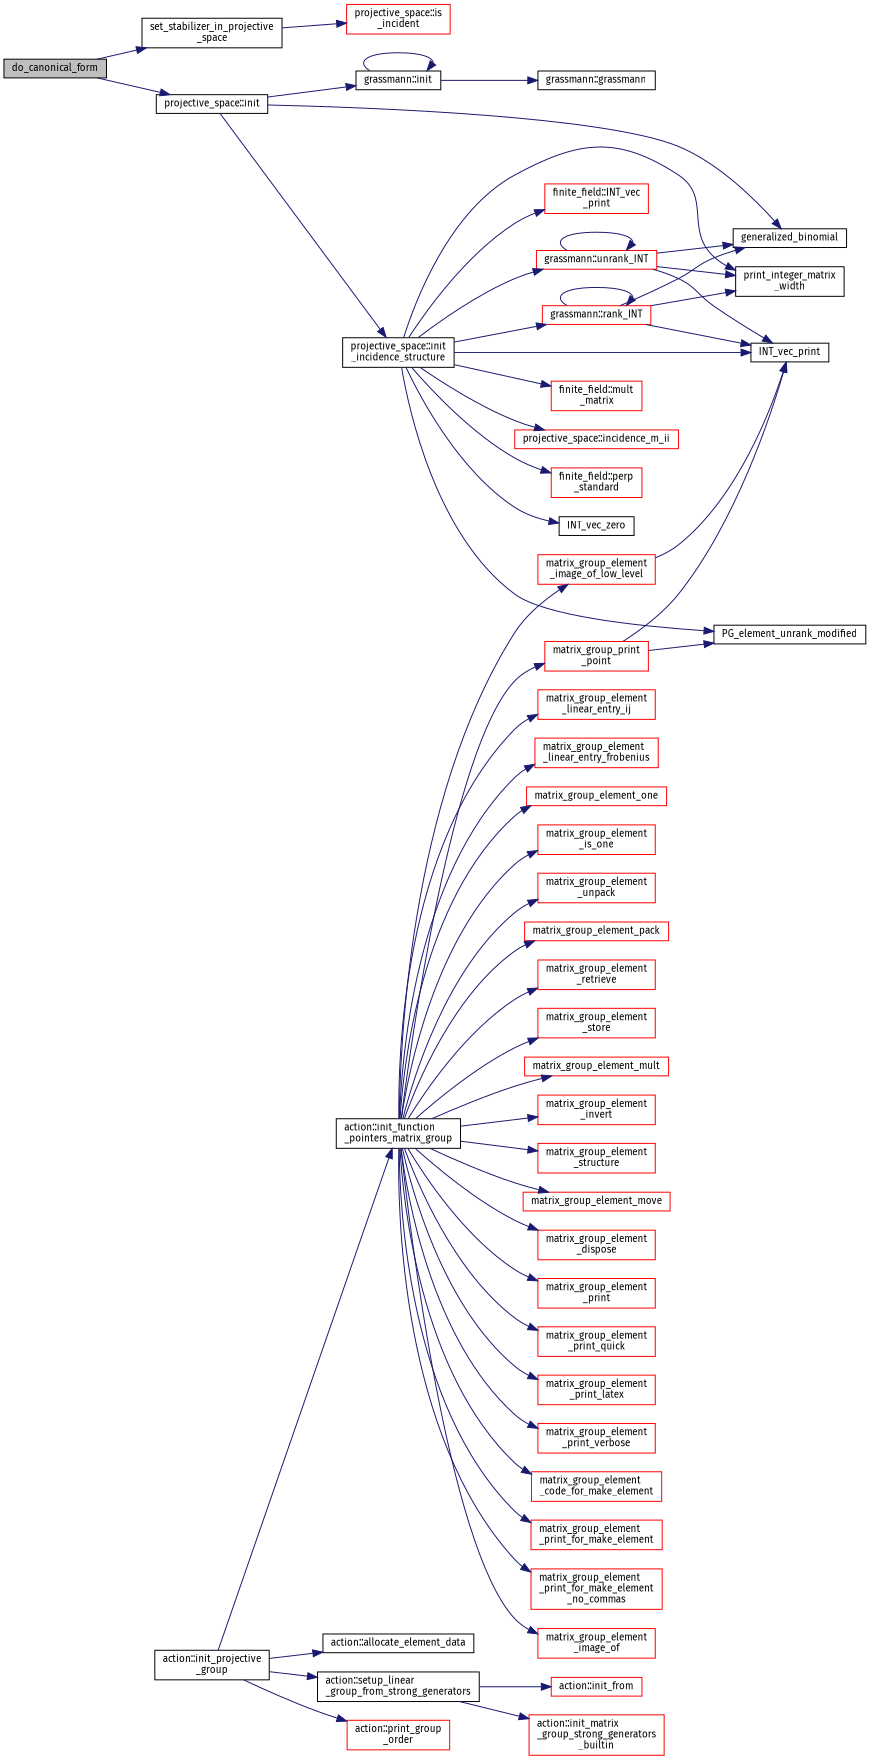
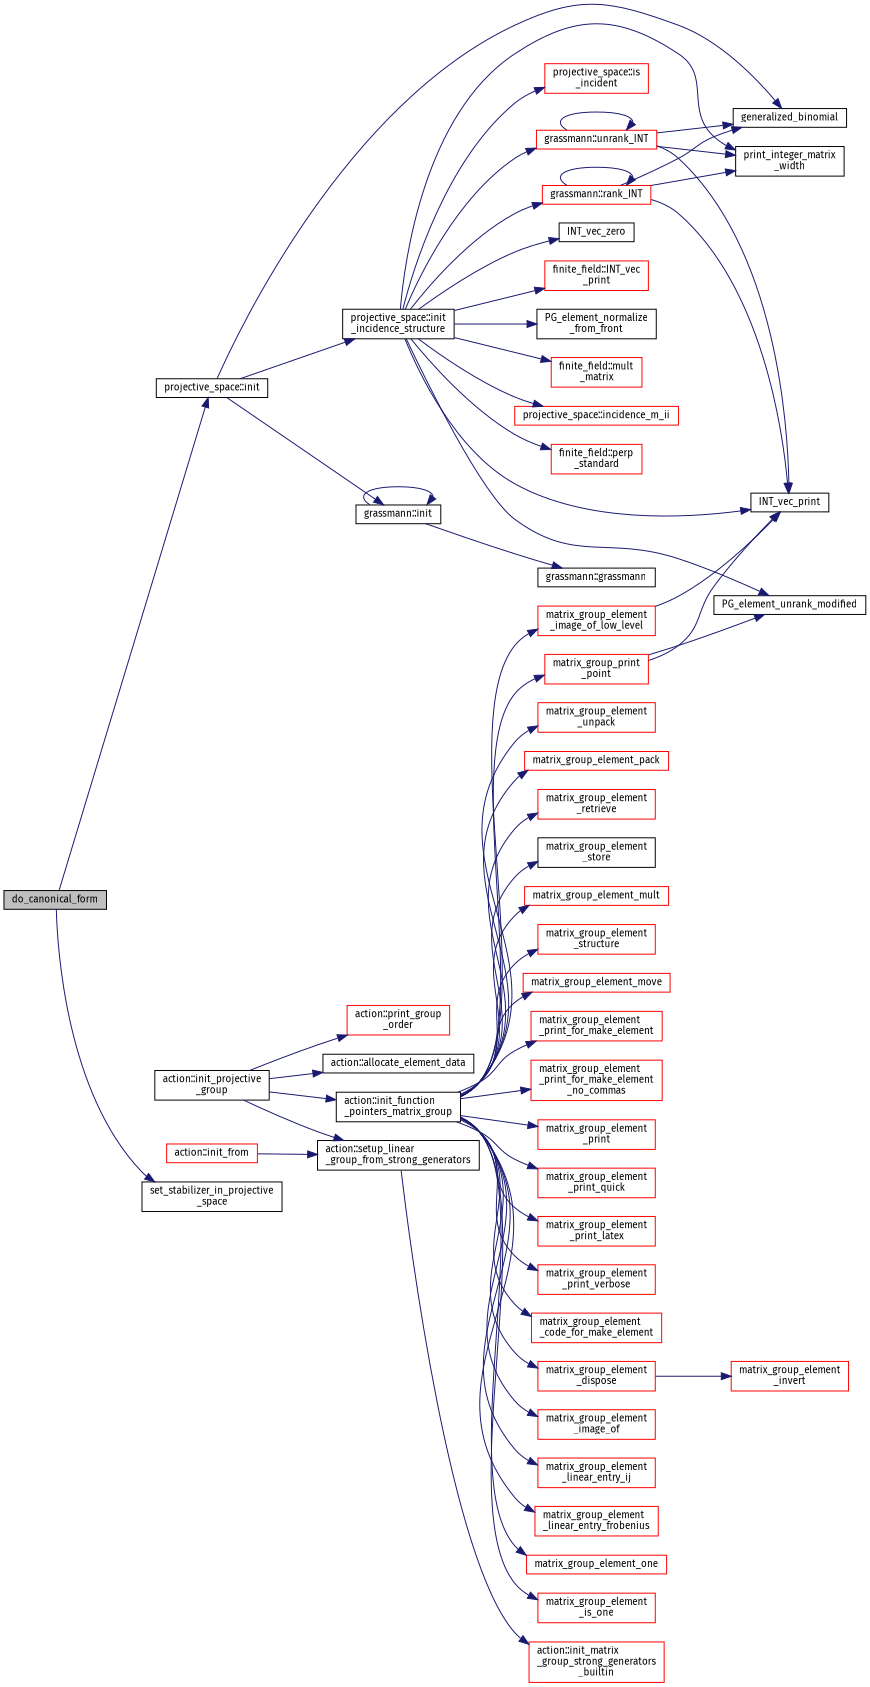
edge "set_stabilizer_in_projective _space" -> "projective_space::is _incident": now "projective_space::init _incidence_structure" -> "projective_space::is _incident"
node "PG_element_normalize _from_front": added
node "matrix_group_element _store": color red -> black
edge "action::init_function _pointers_matrix_group" -> "matrix_group_element _invert": now "matrix_group_element _dispose" -> "matrix_group_element _invert"
edge "action::setup_linear _group_from_strong_generators" -> "action::init_from": reversed
